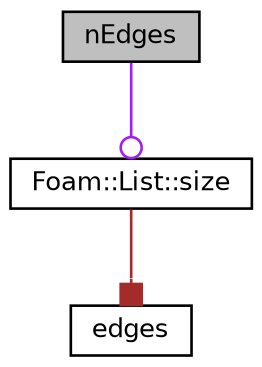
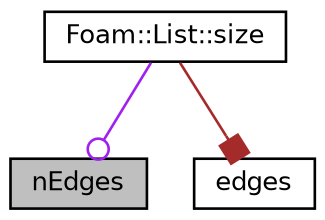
edge "nEdges" -> "Foam::List::size": reversed
